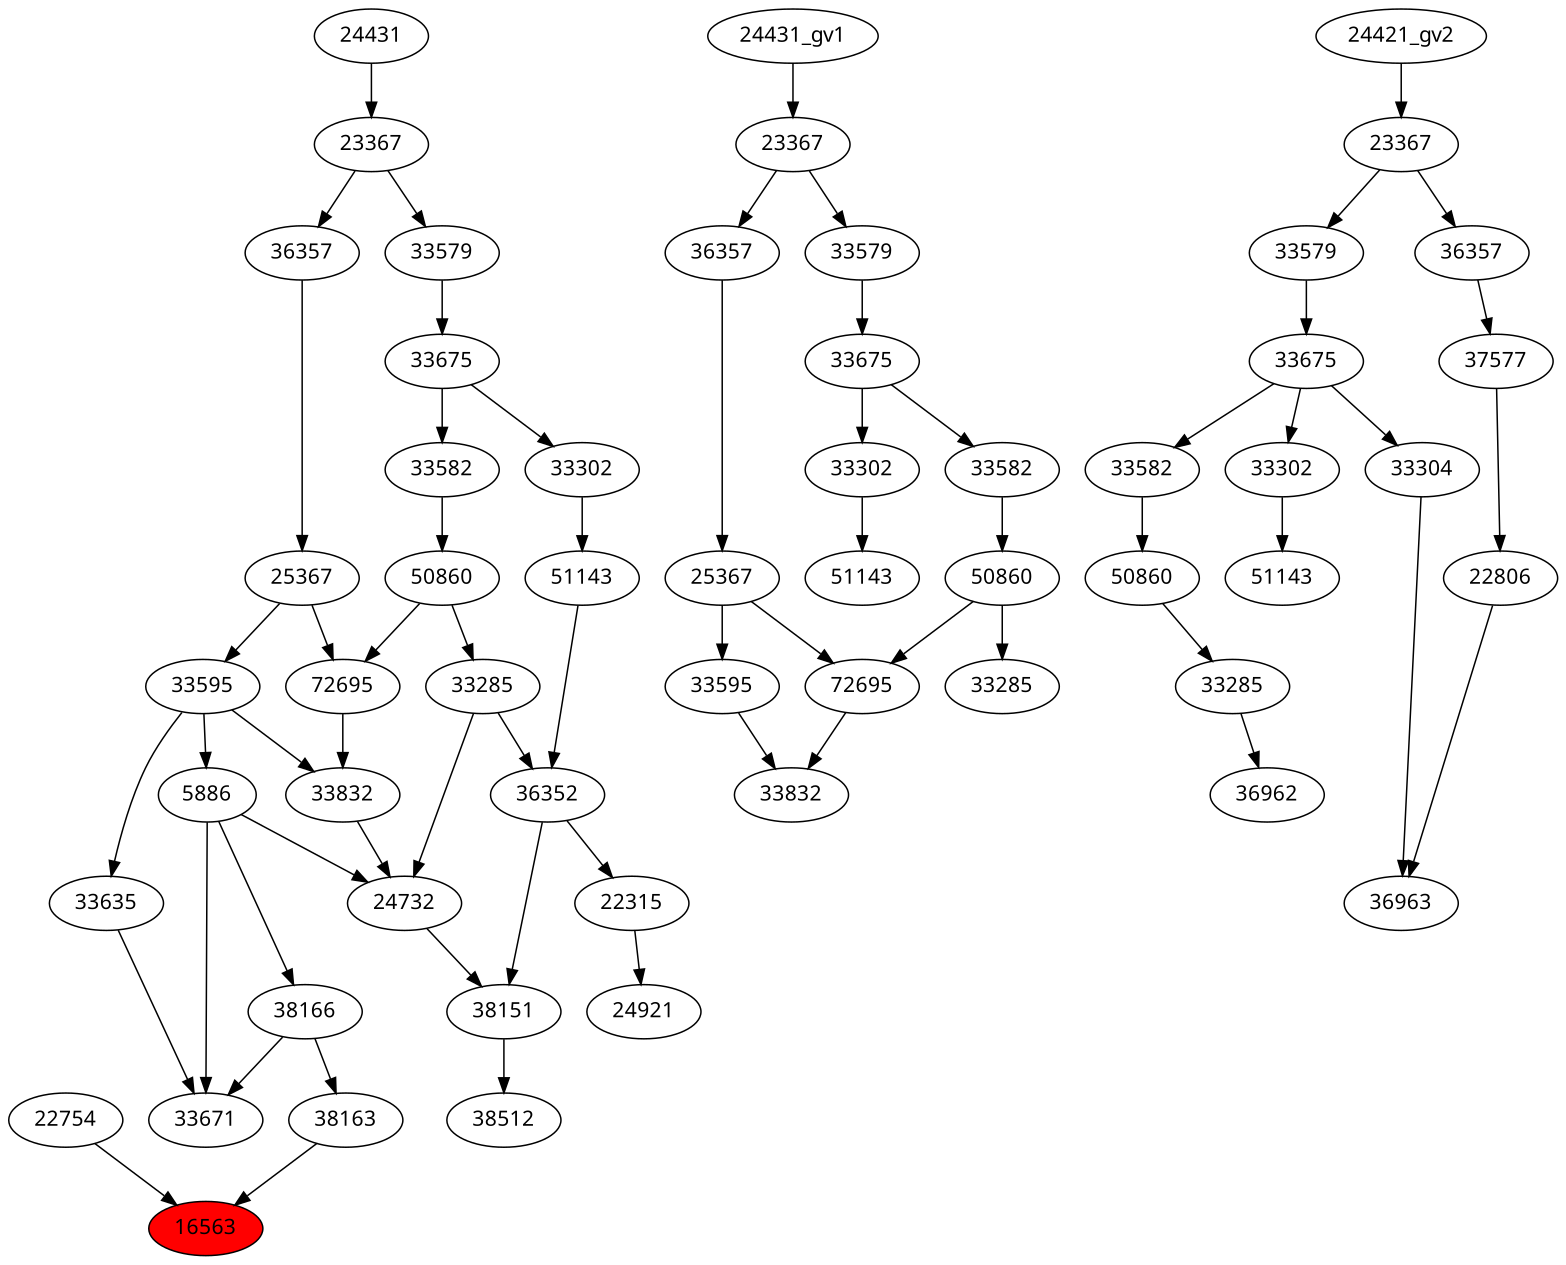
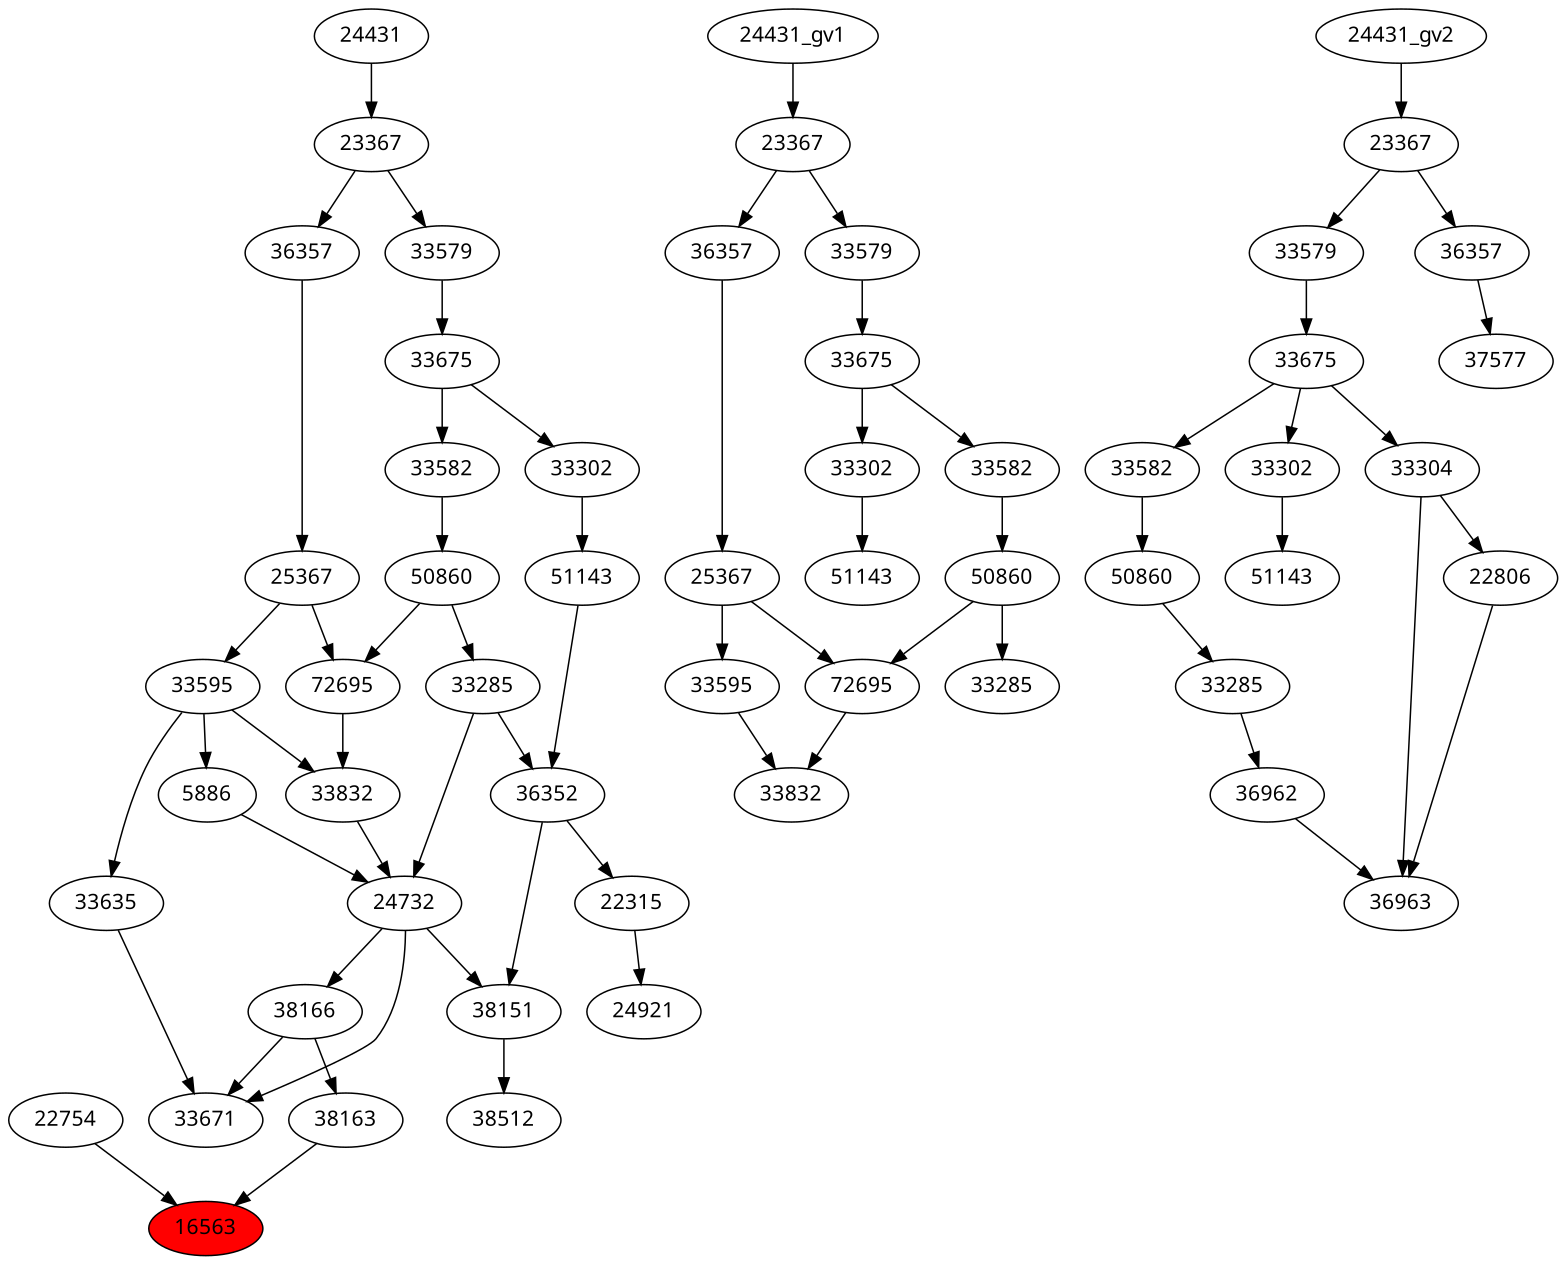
node "24421_gv2": label "24421_gv2" -> "24431_gv2"
edge "37577" -> "22806": now "33304" -> "22806"
edge "36962" -> "36963": added
edge "5886" -> "38166": now "24732" -> "38166"
edge "5886" -> "33671": now "24732" -> "33671"
